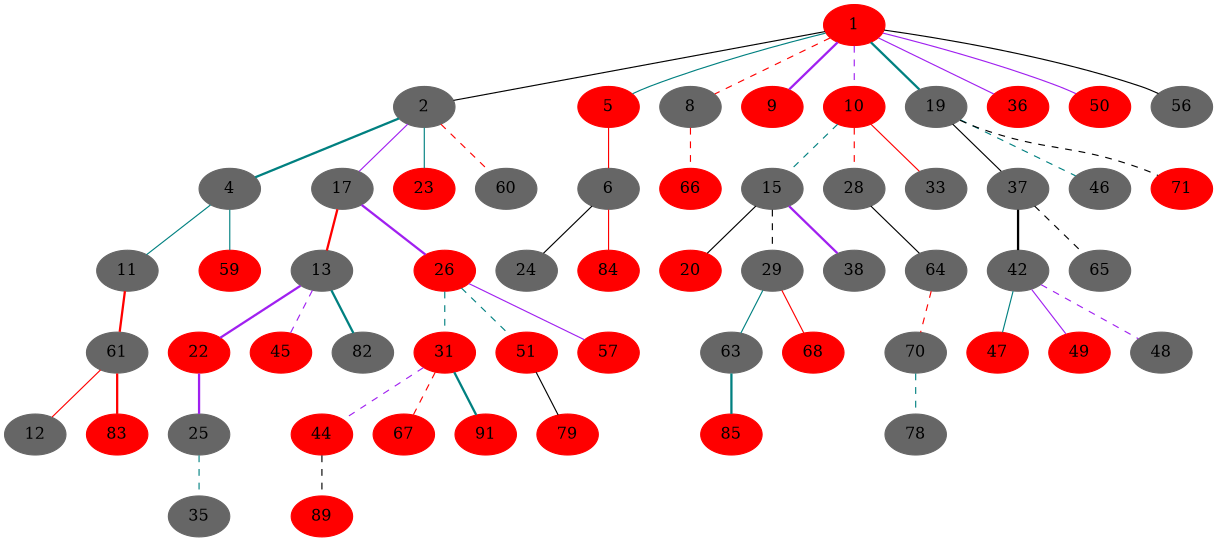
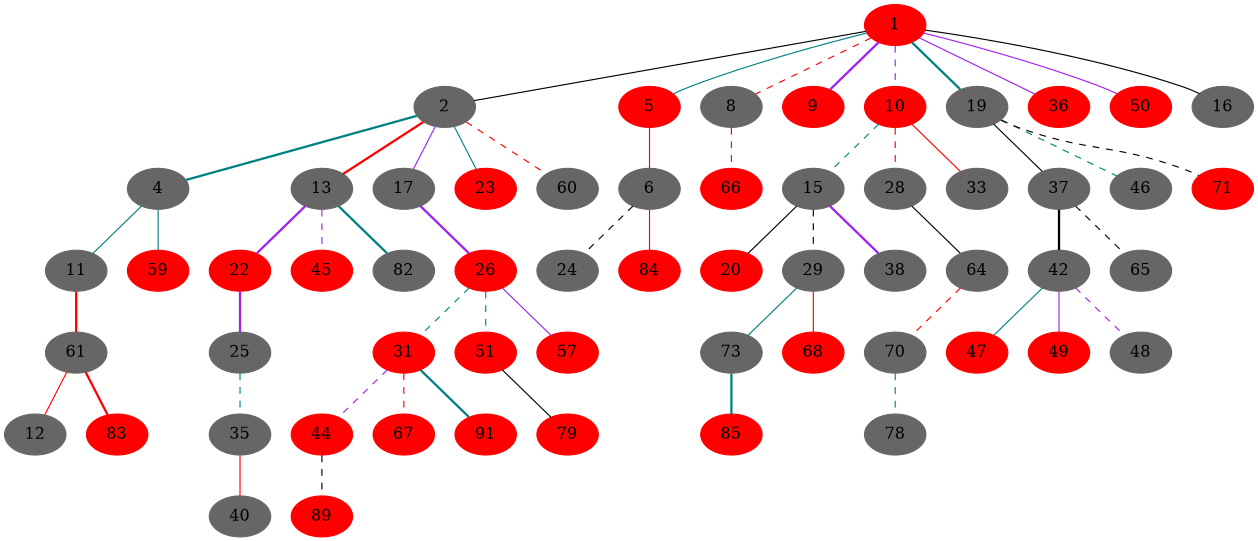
node "56": label "56" -> "16"
edge "17" -- "13": now "2" -- "13"
edge "6" -- "24": style solid -> dashed
node "63": label "63" -> "73"
node "40": added
